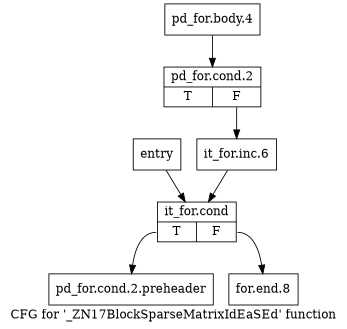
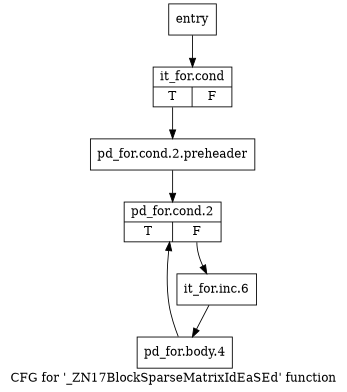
edge "pd_for.cond.2.preheader" -> "pd_for.cond.2": added
edge "it_for.inc.6" -> "it_for.cond": now "it_for.inc.6" -> "pd_for.body.4"
node "for.end.8": removed
